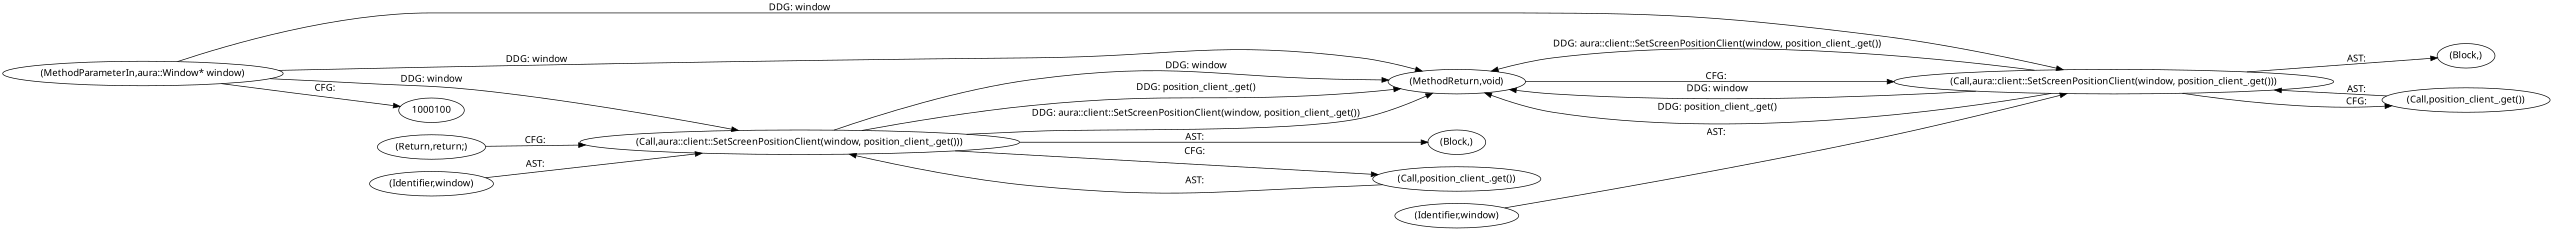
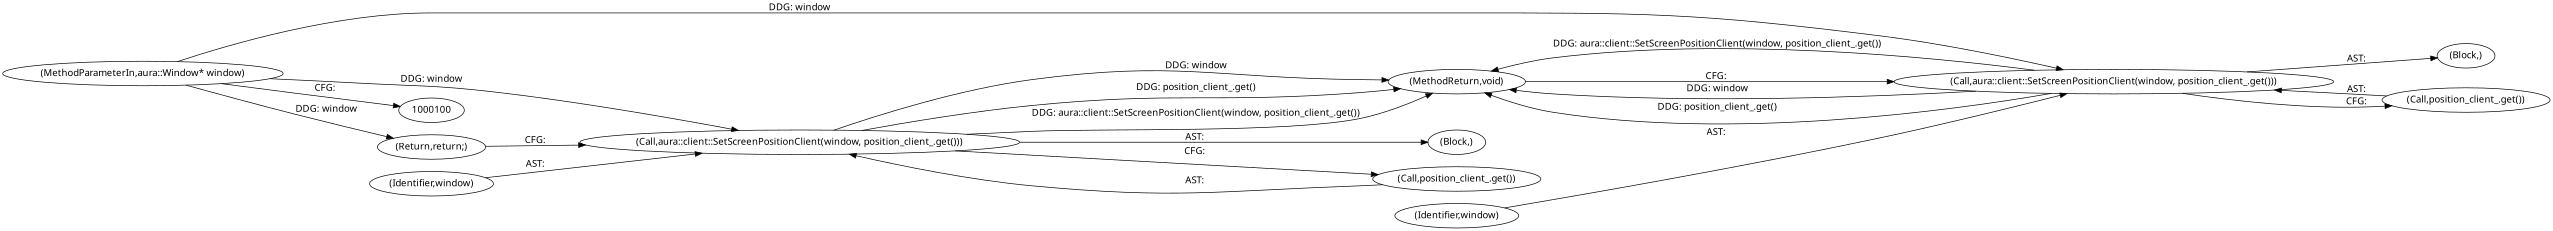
edge "(MethodParameterIn,aura::Window* window)" -> "(MethodReturn,void)": now "(MethodParameterIn,aura::Window* window)" -> "(Return,return;)"
